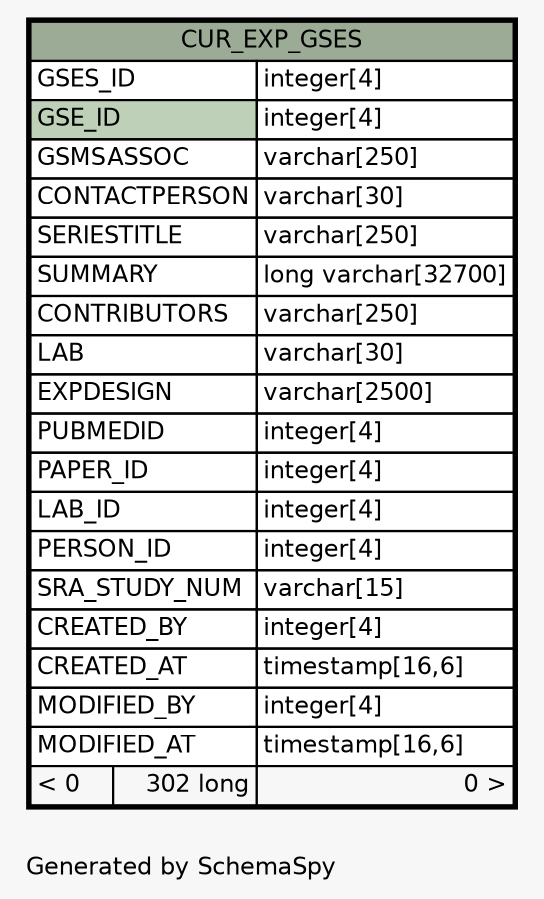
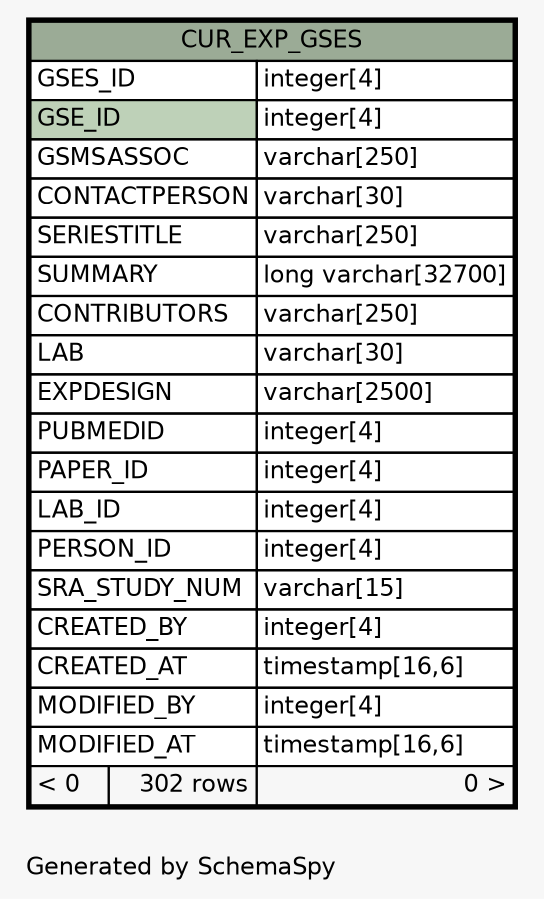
node "CUR_EXP_GSES": text "302 long" -> "302 rows"
